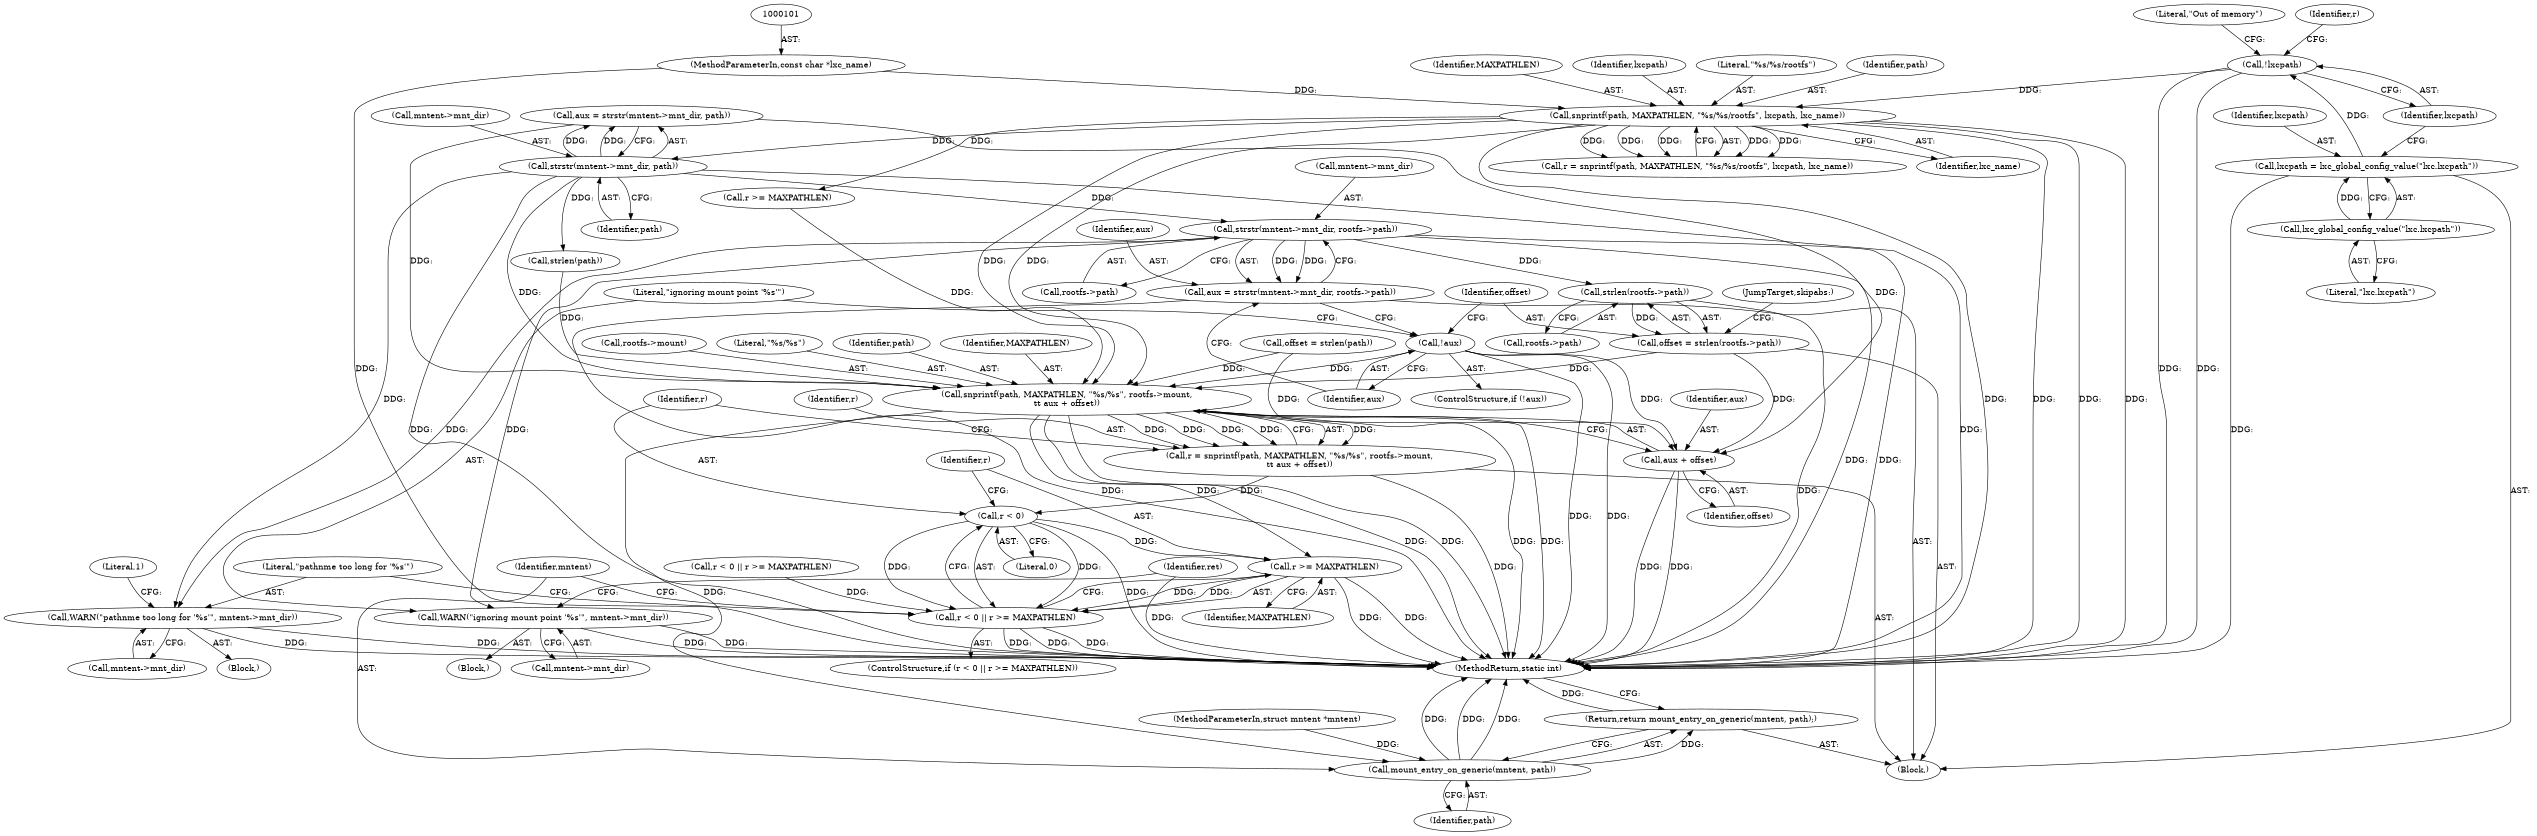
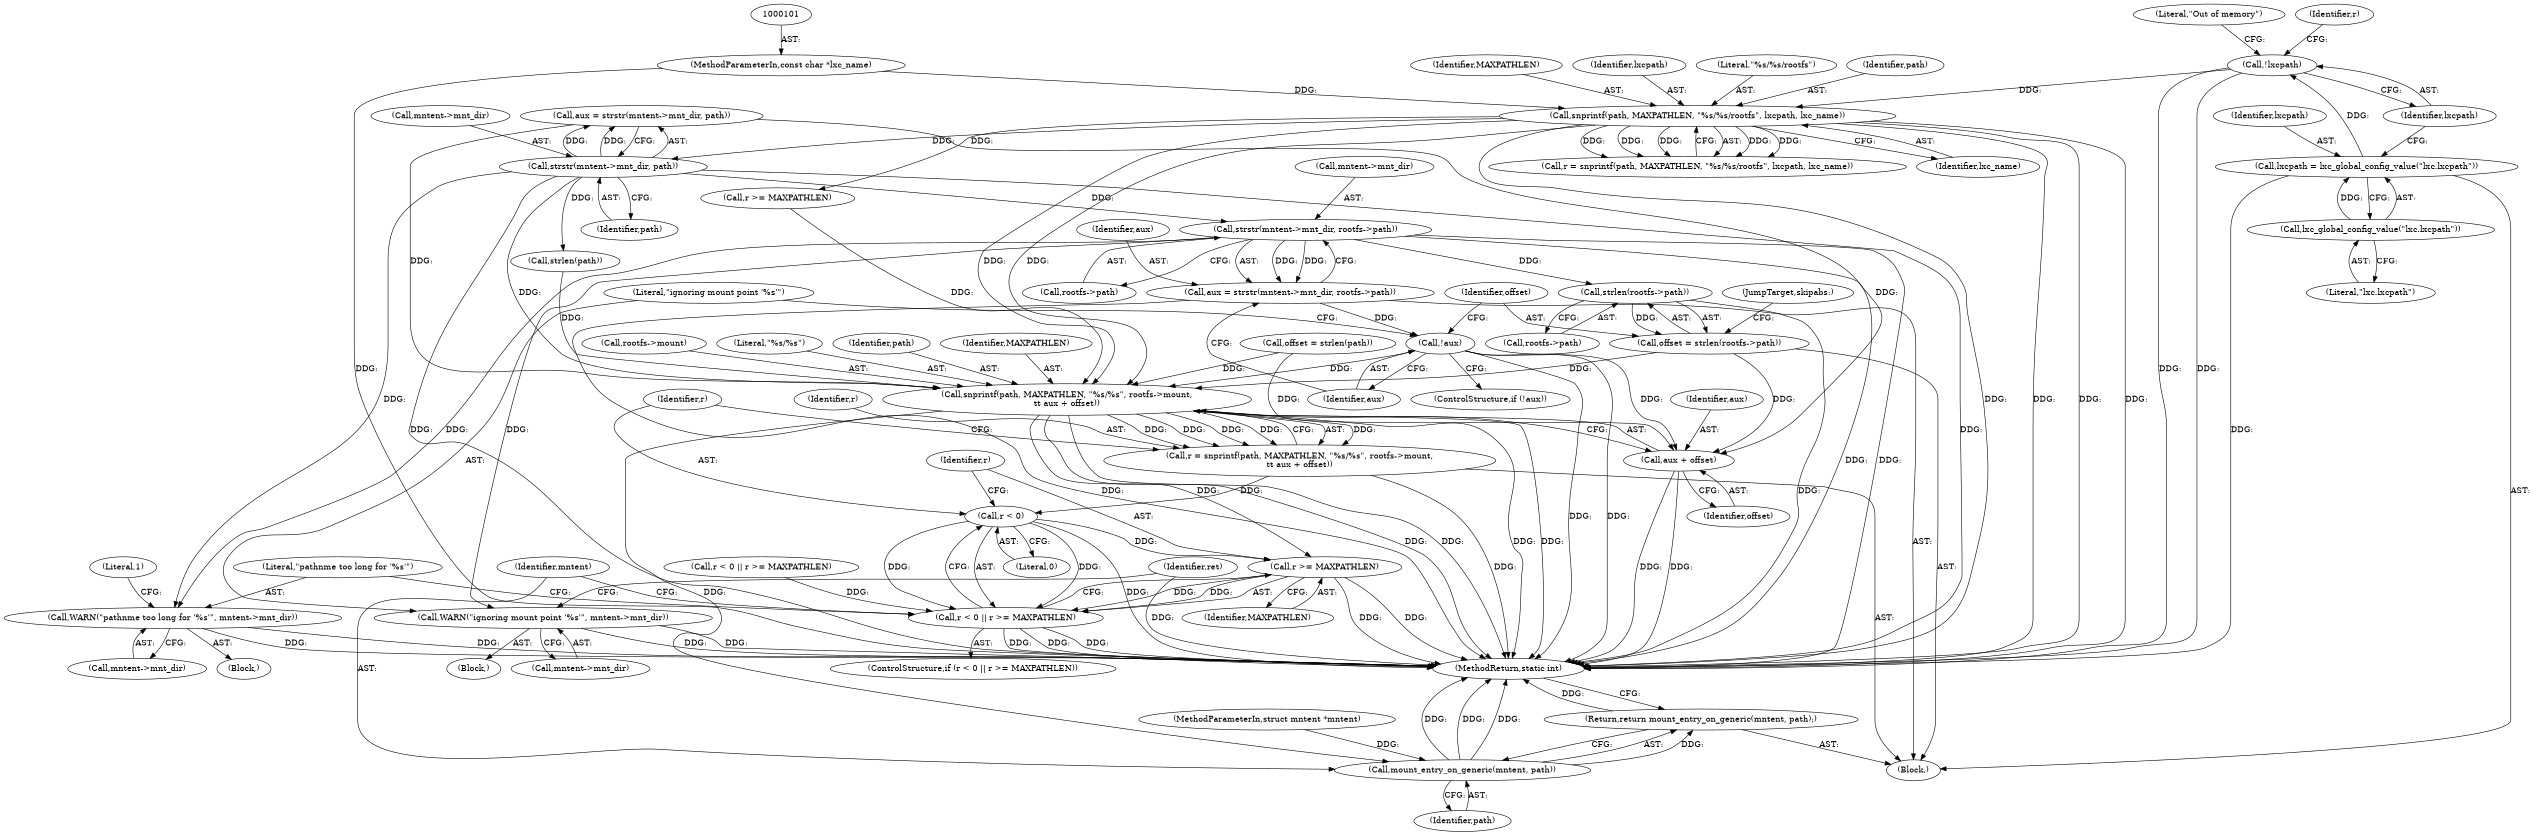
edge "(Call,aux = strstr(mntent->mnt_dir, rootfs->path))" -> "(Call,!aux)": label "CFG: " -> "DDG: "
edge "(Call,!aux)" -> "(ControlStructure,if (!aux))": label "AST: " -> "CFG: "
